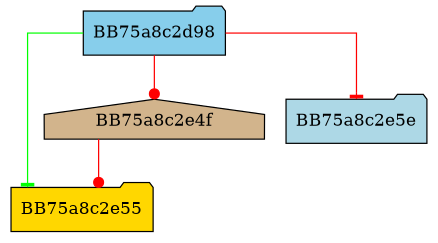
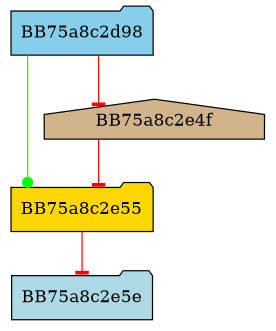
edge "BB75a8c2d98" -> "BB75a8c2e5e": now "BB75a8c2e55" -> "BB75a8c2e5e"
edge "BB75a8c2d98" -> "BB75a8c2e4f": arrowhead dot -> tee
edge "BB75a8c2d98" -> "BB75a8c2e55": arrowhead tee -> dot
edge "BB75a8c2e4f" -> "BB75a8c2e55": arrowhead dot -> tee
